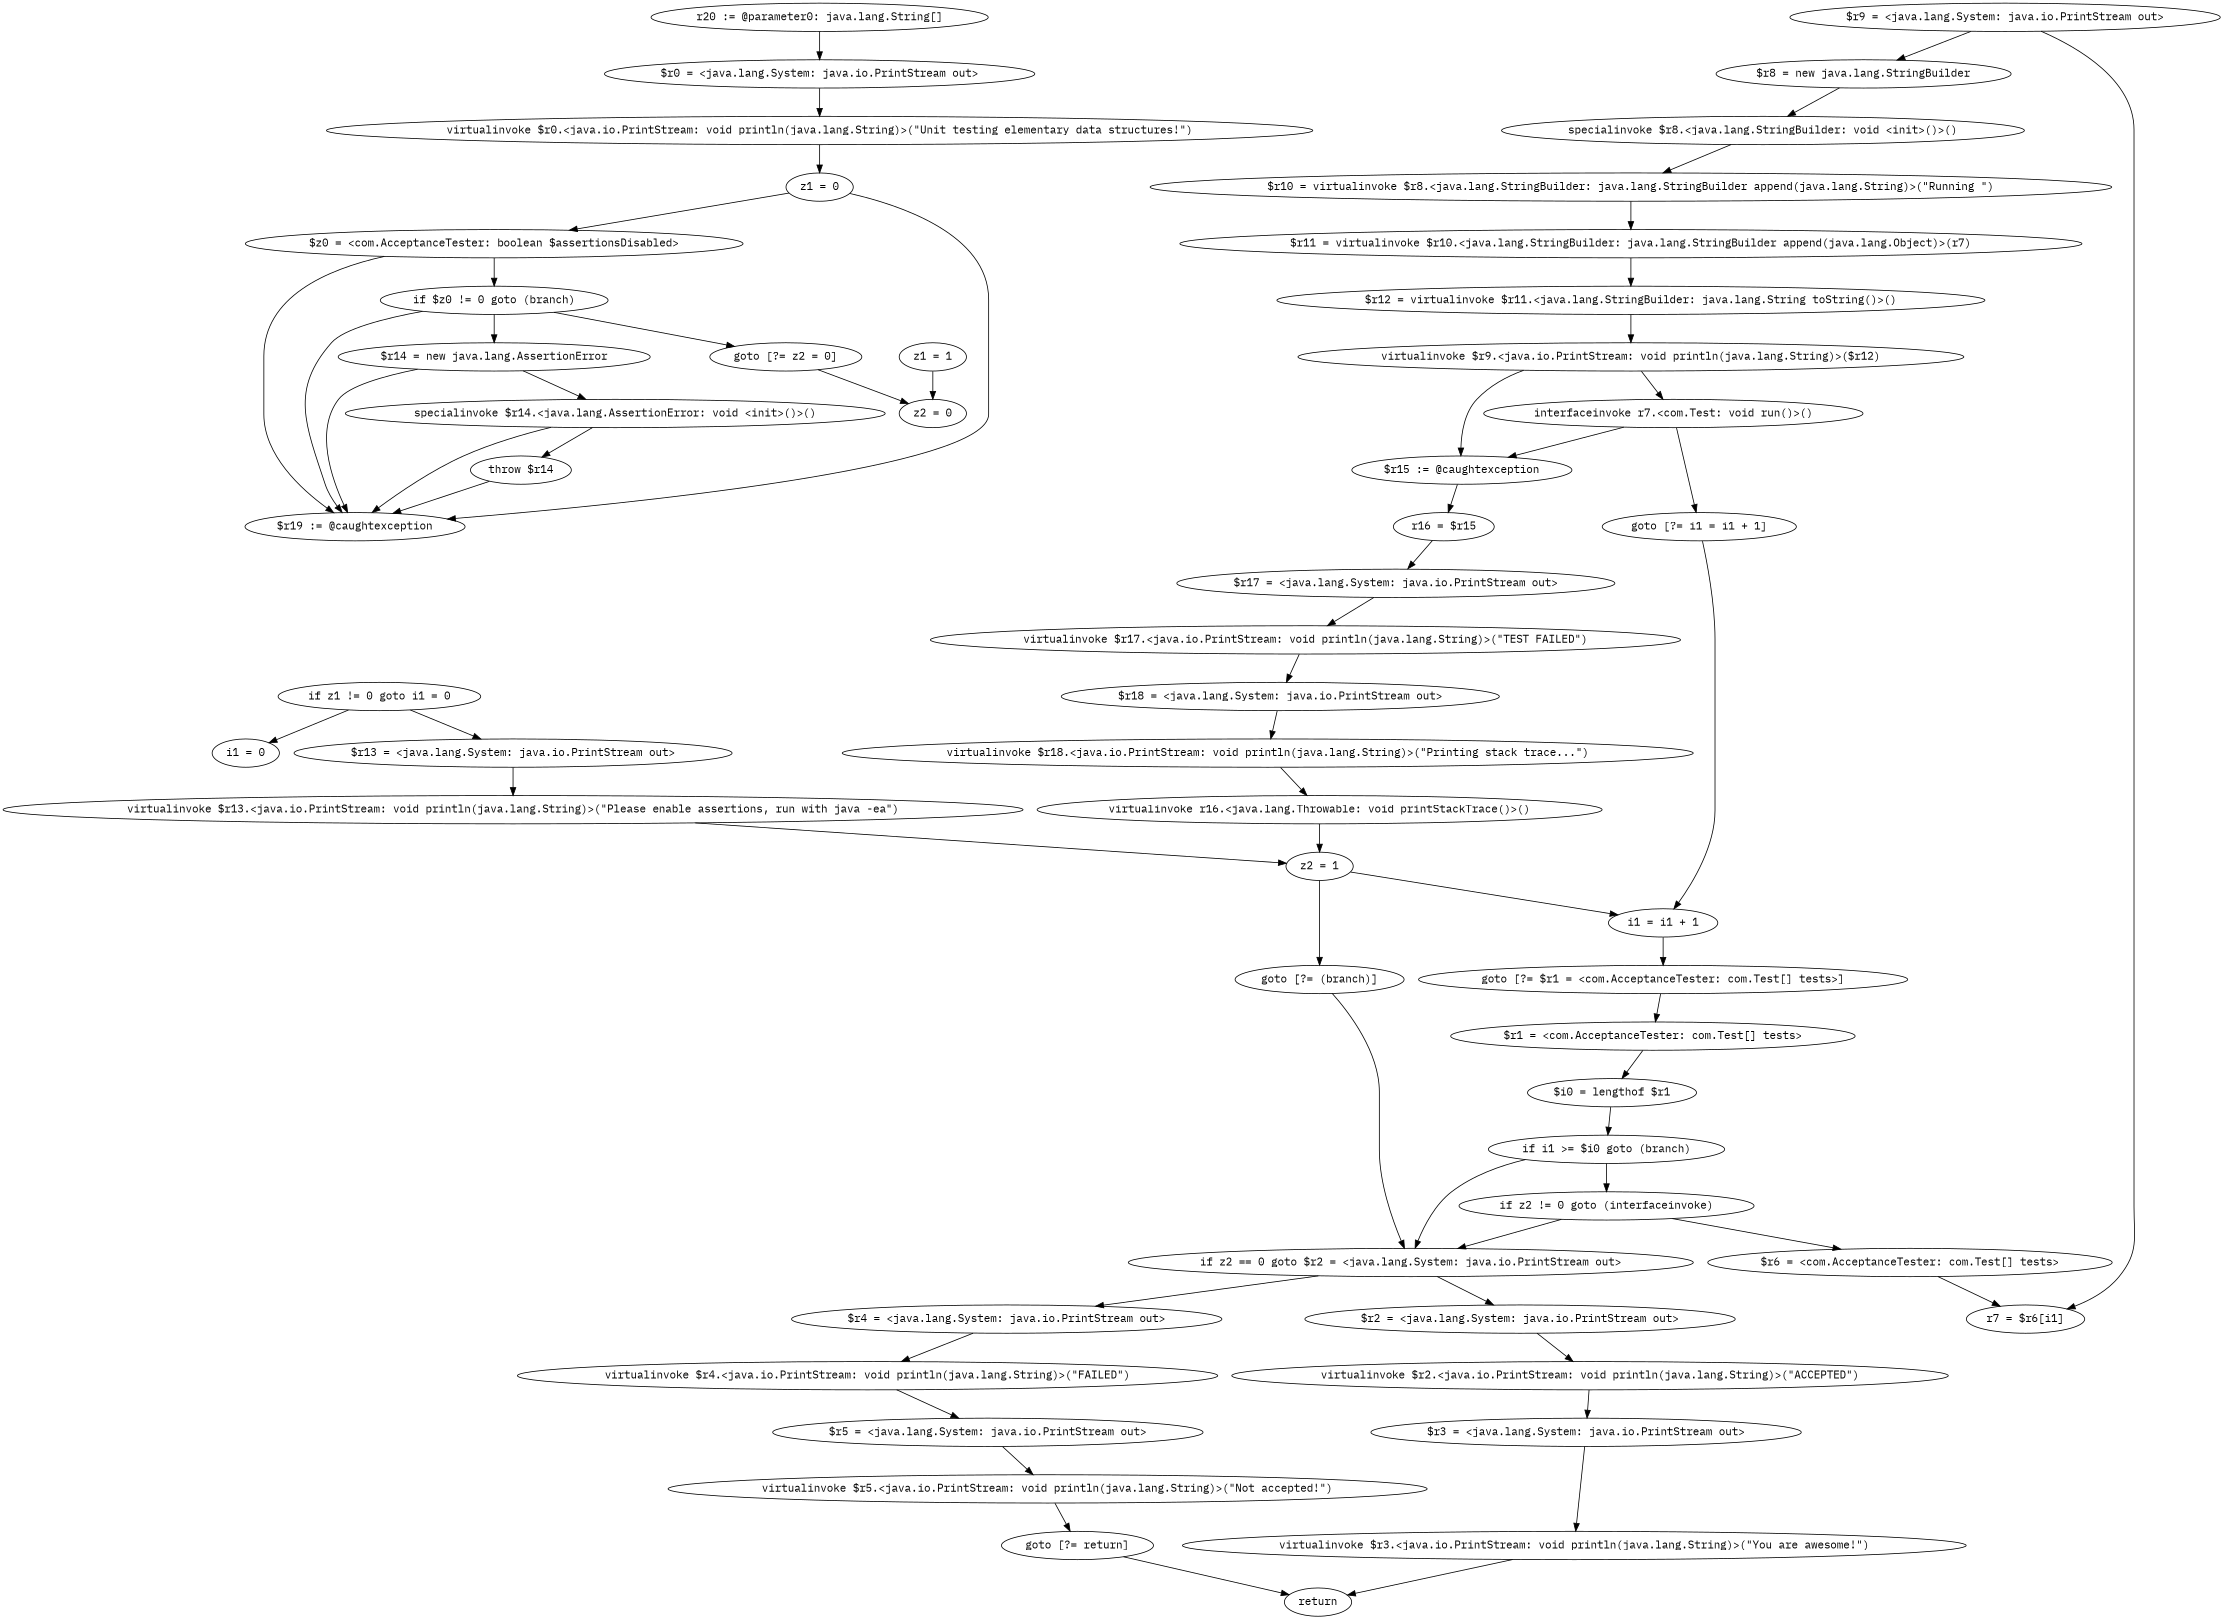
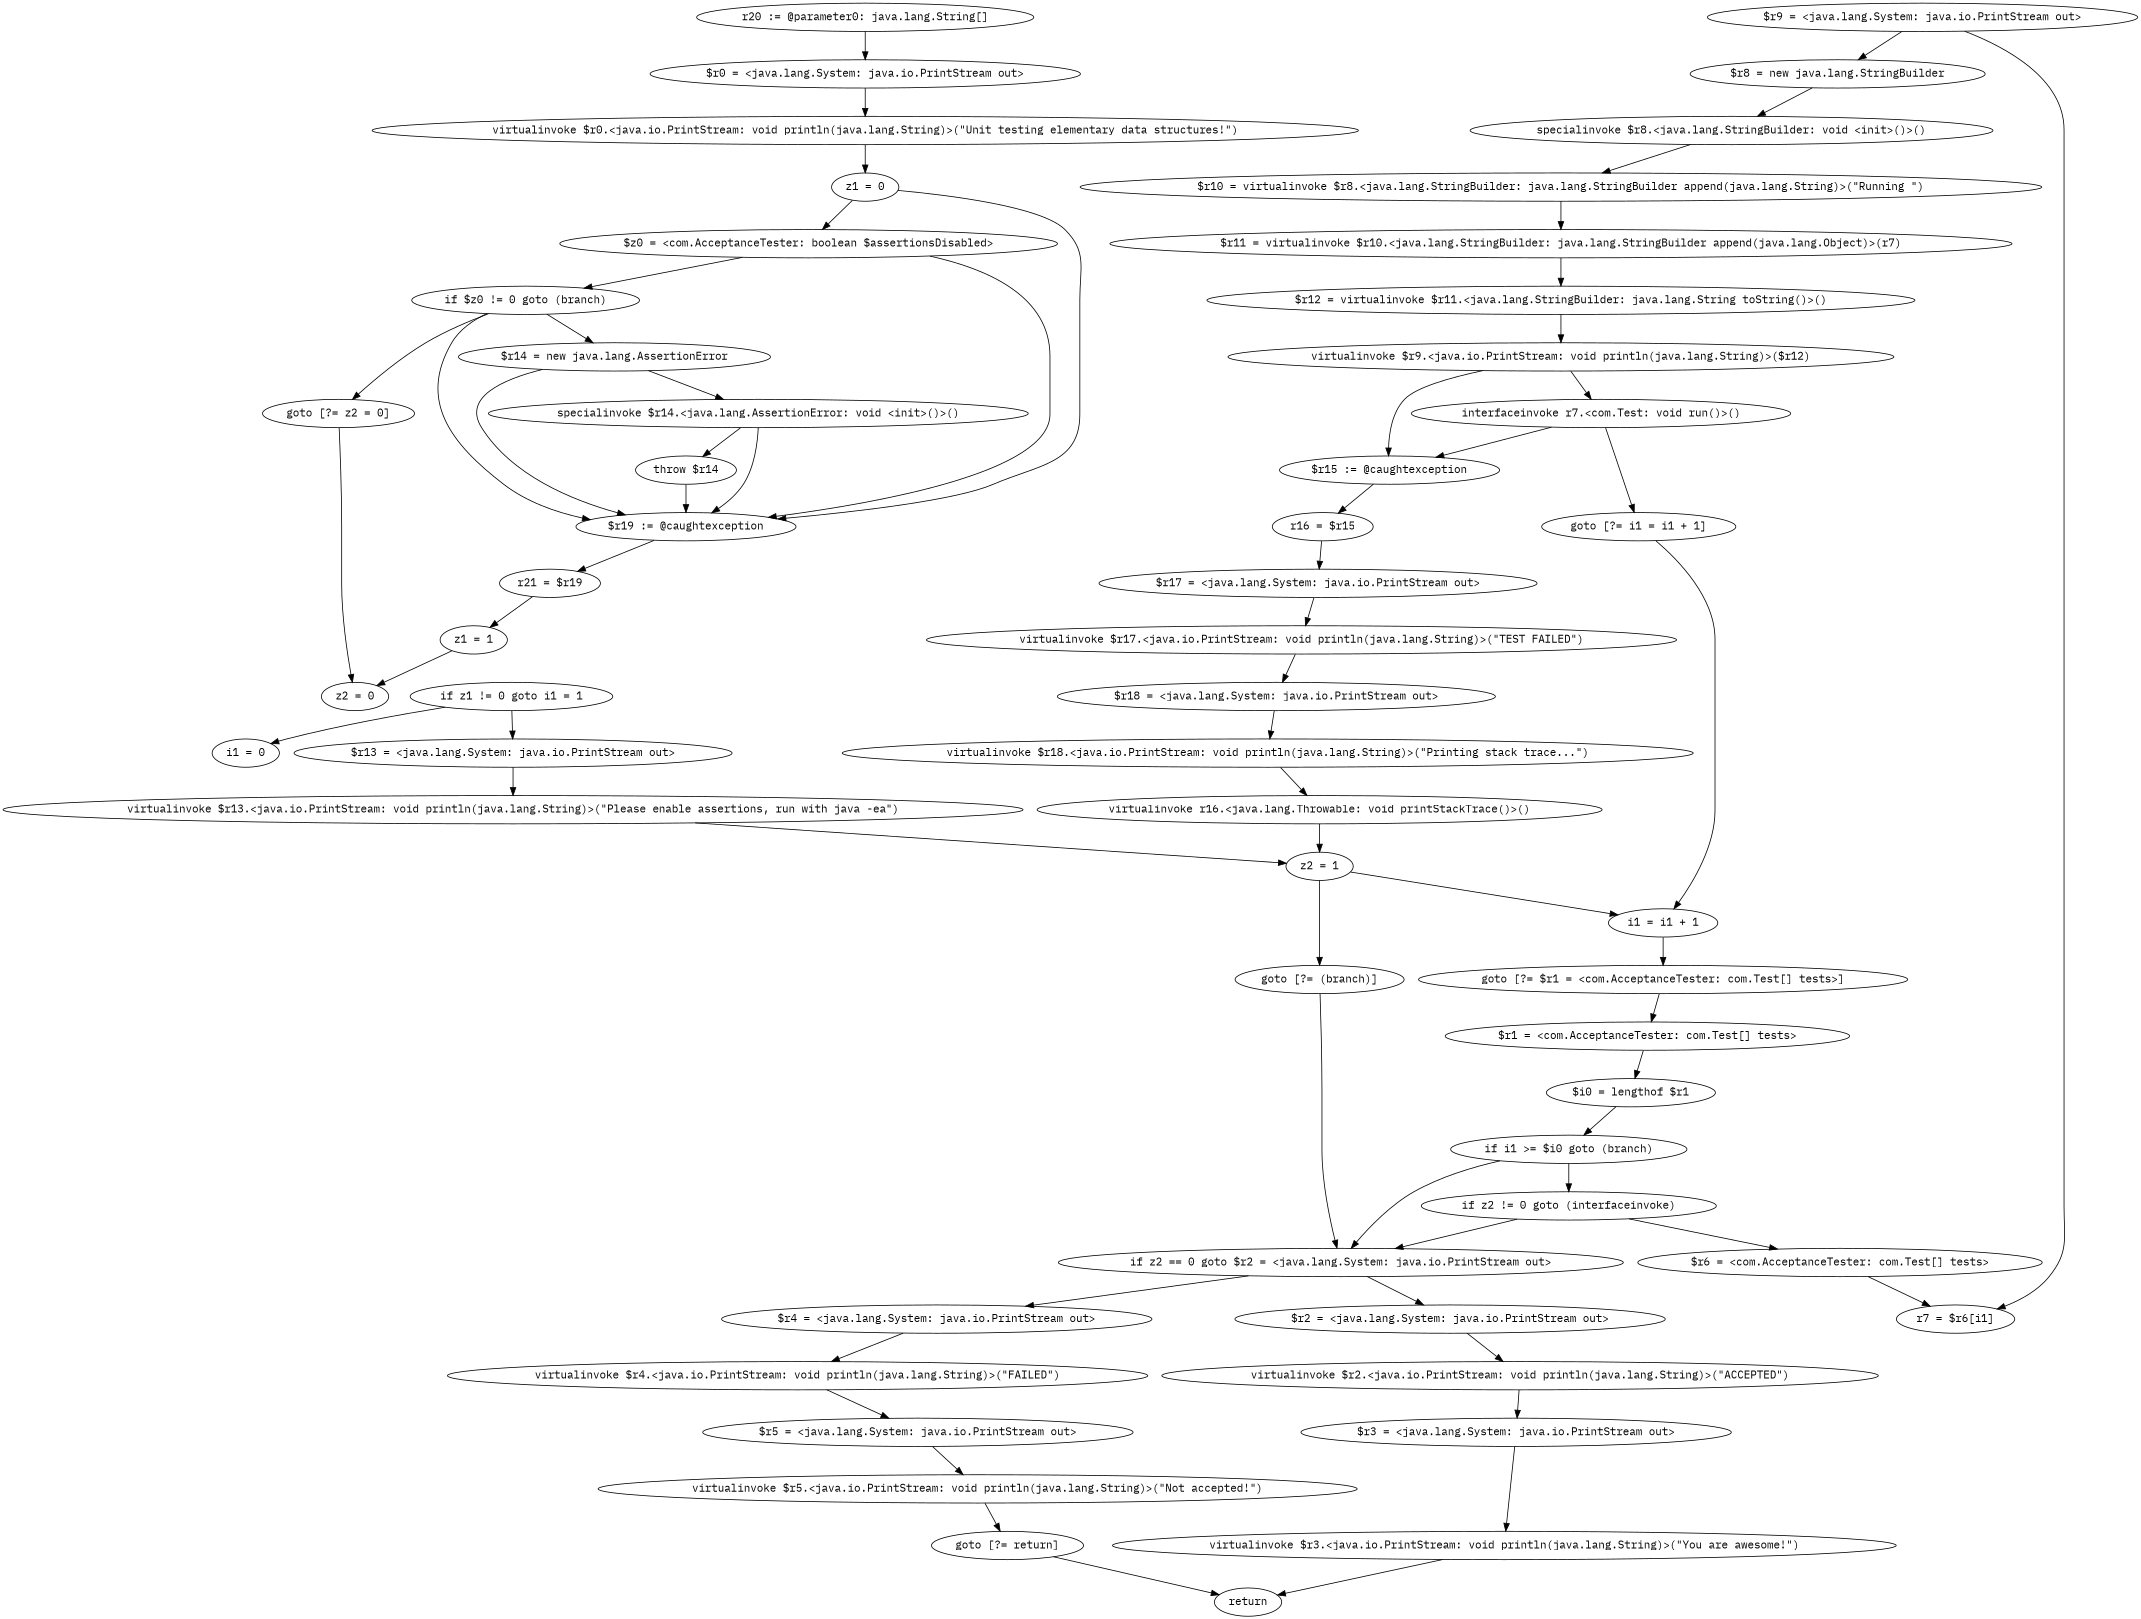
node "r21 = $r19": added
node "if z1 != 0 goto i1 = 0": label "if z1 != 0 goto i1 = 0" -> "if z1 != 0 goto i1 = 1"
